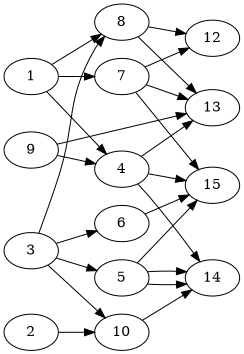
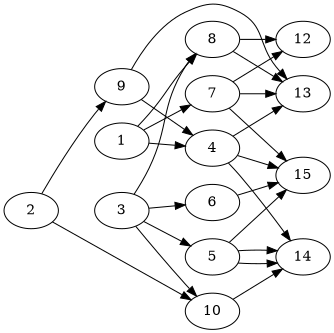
edge "2" -> "9": added
